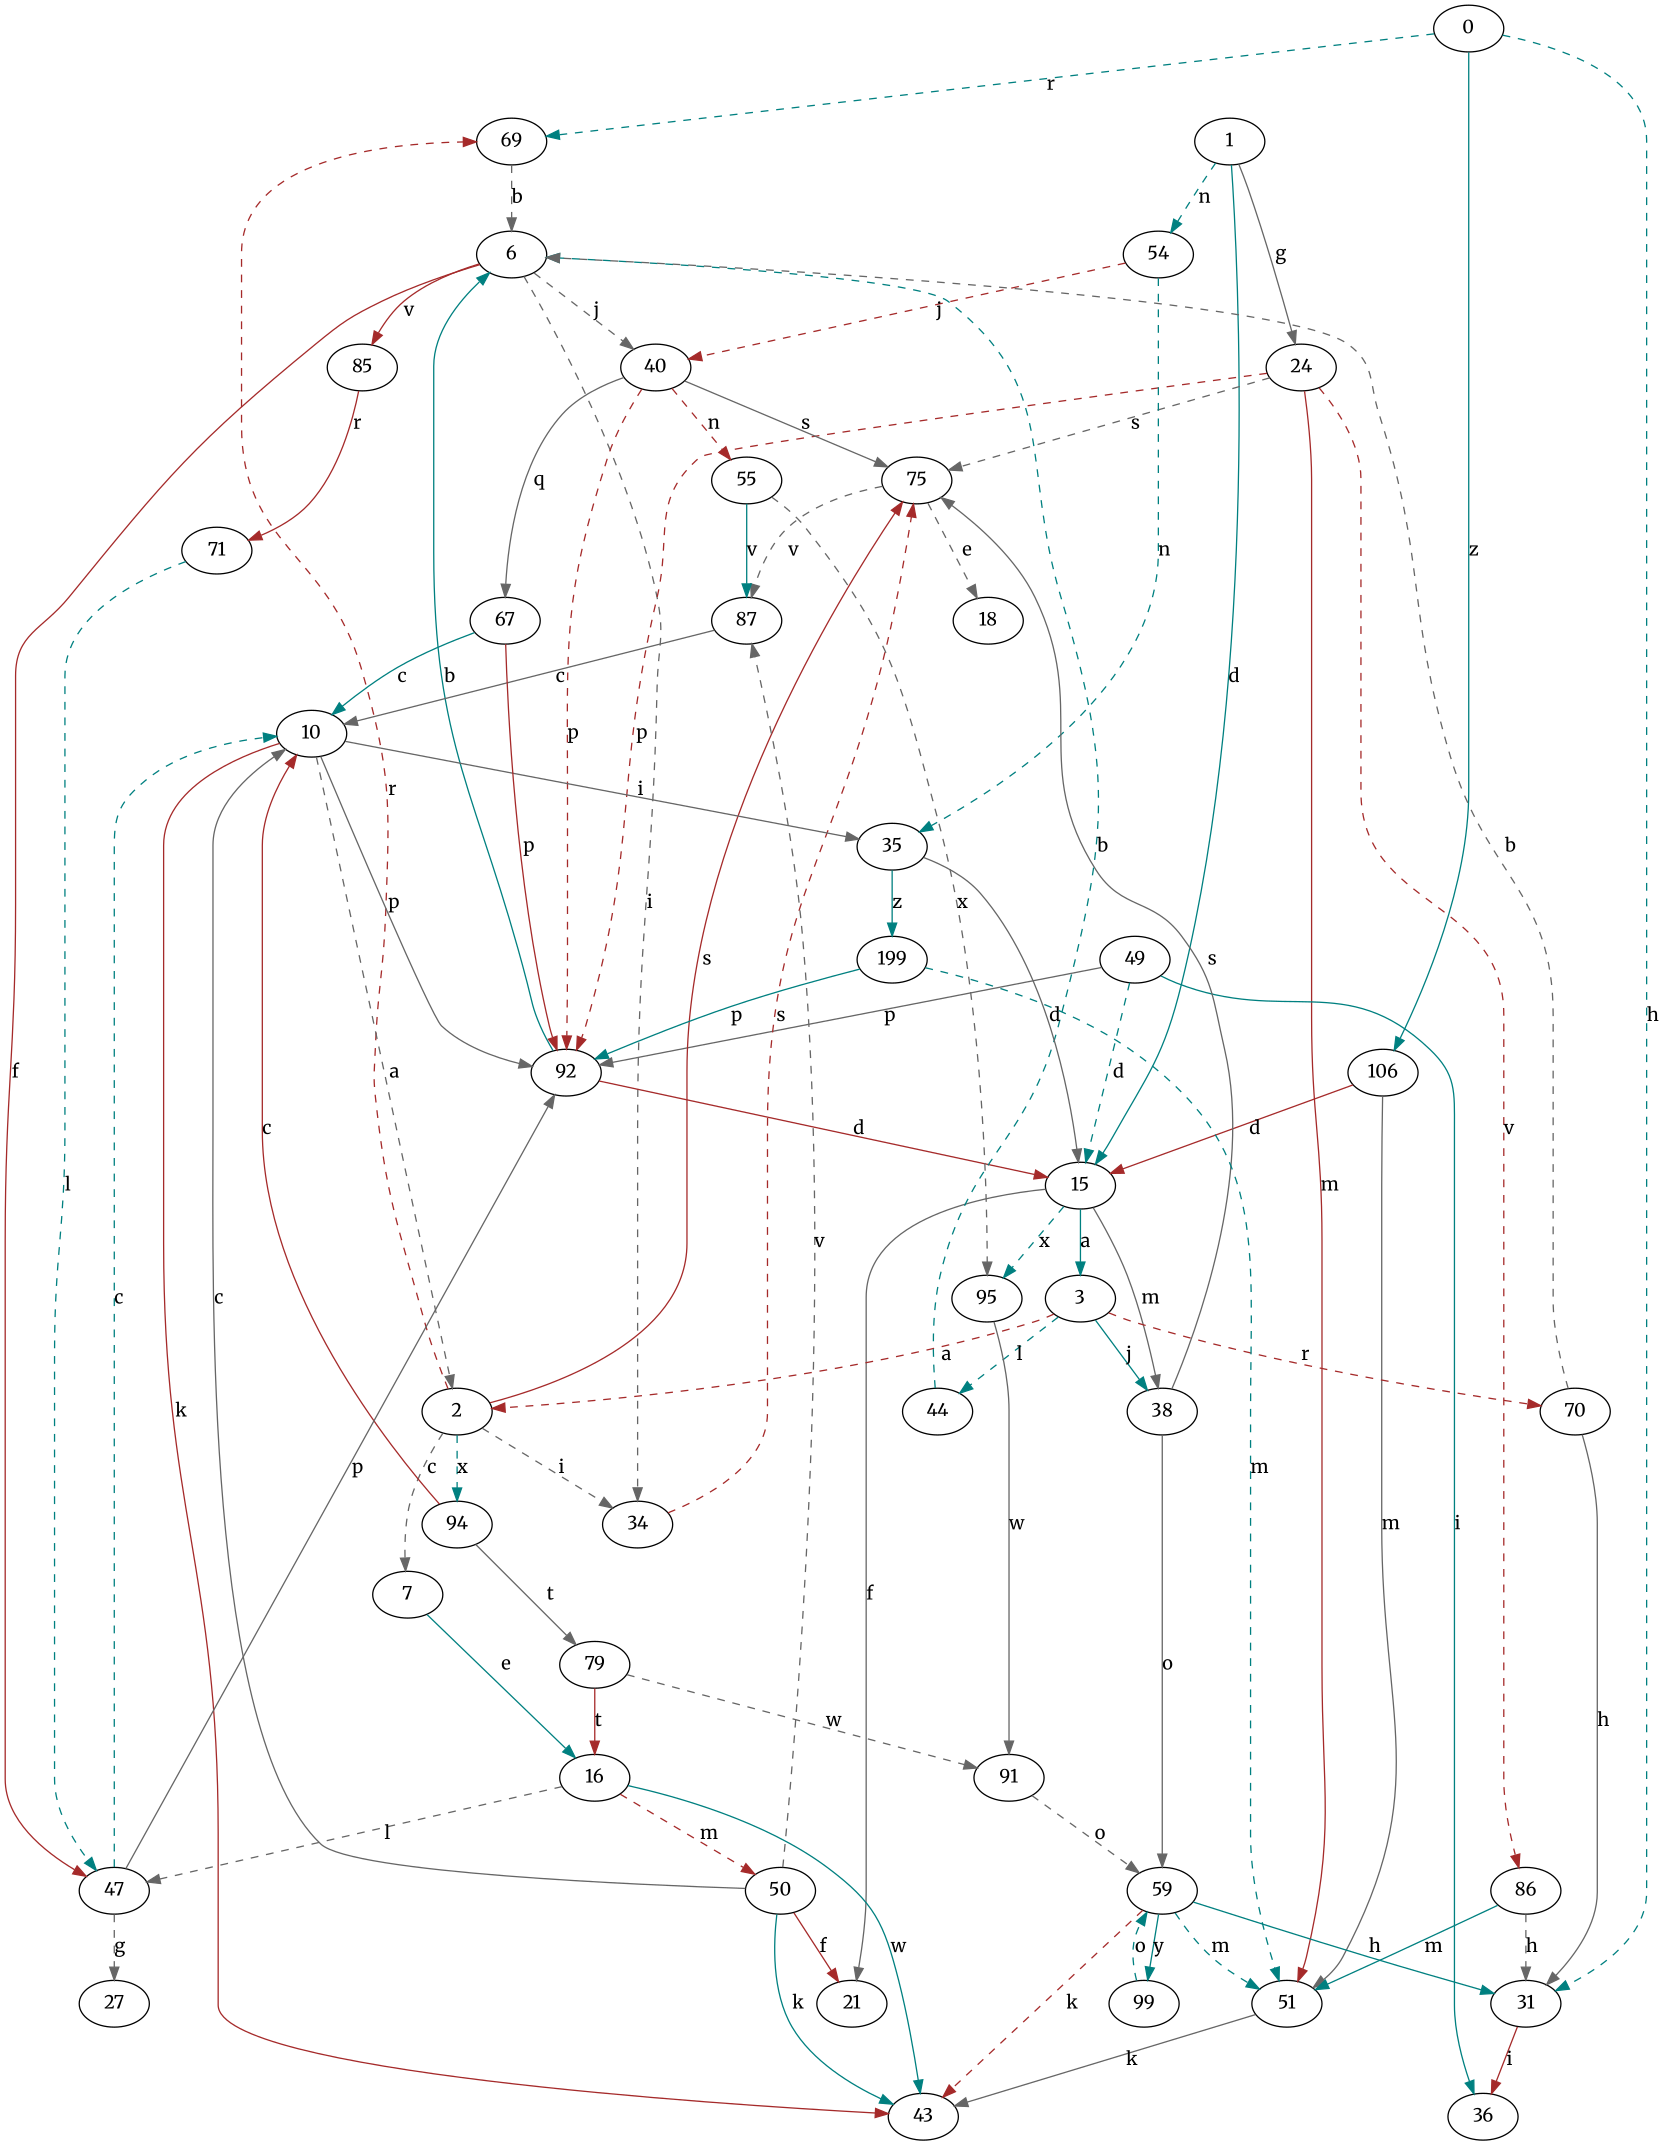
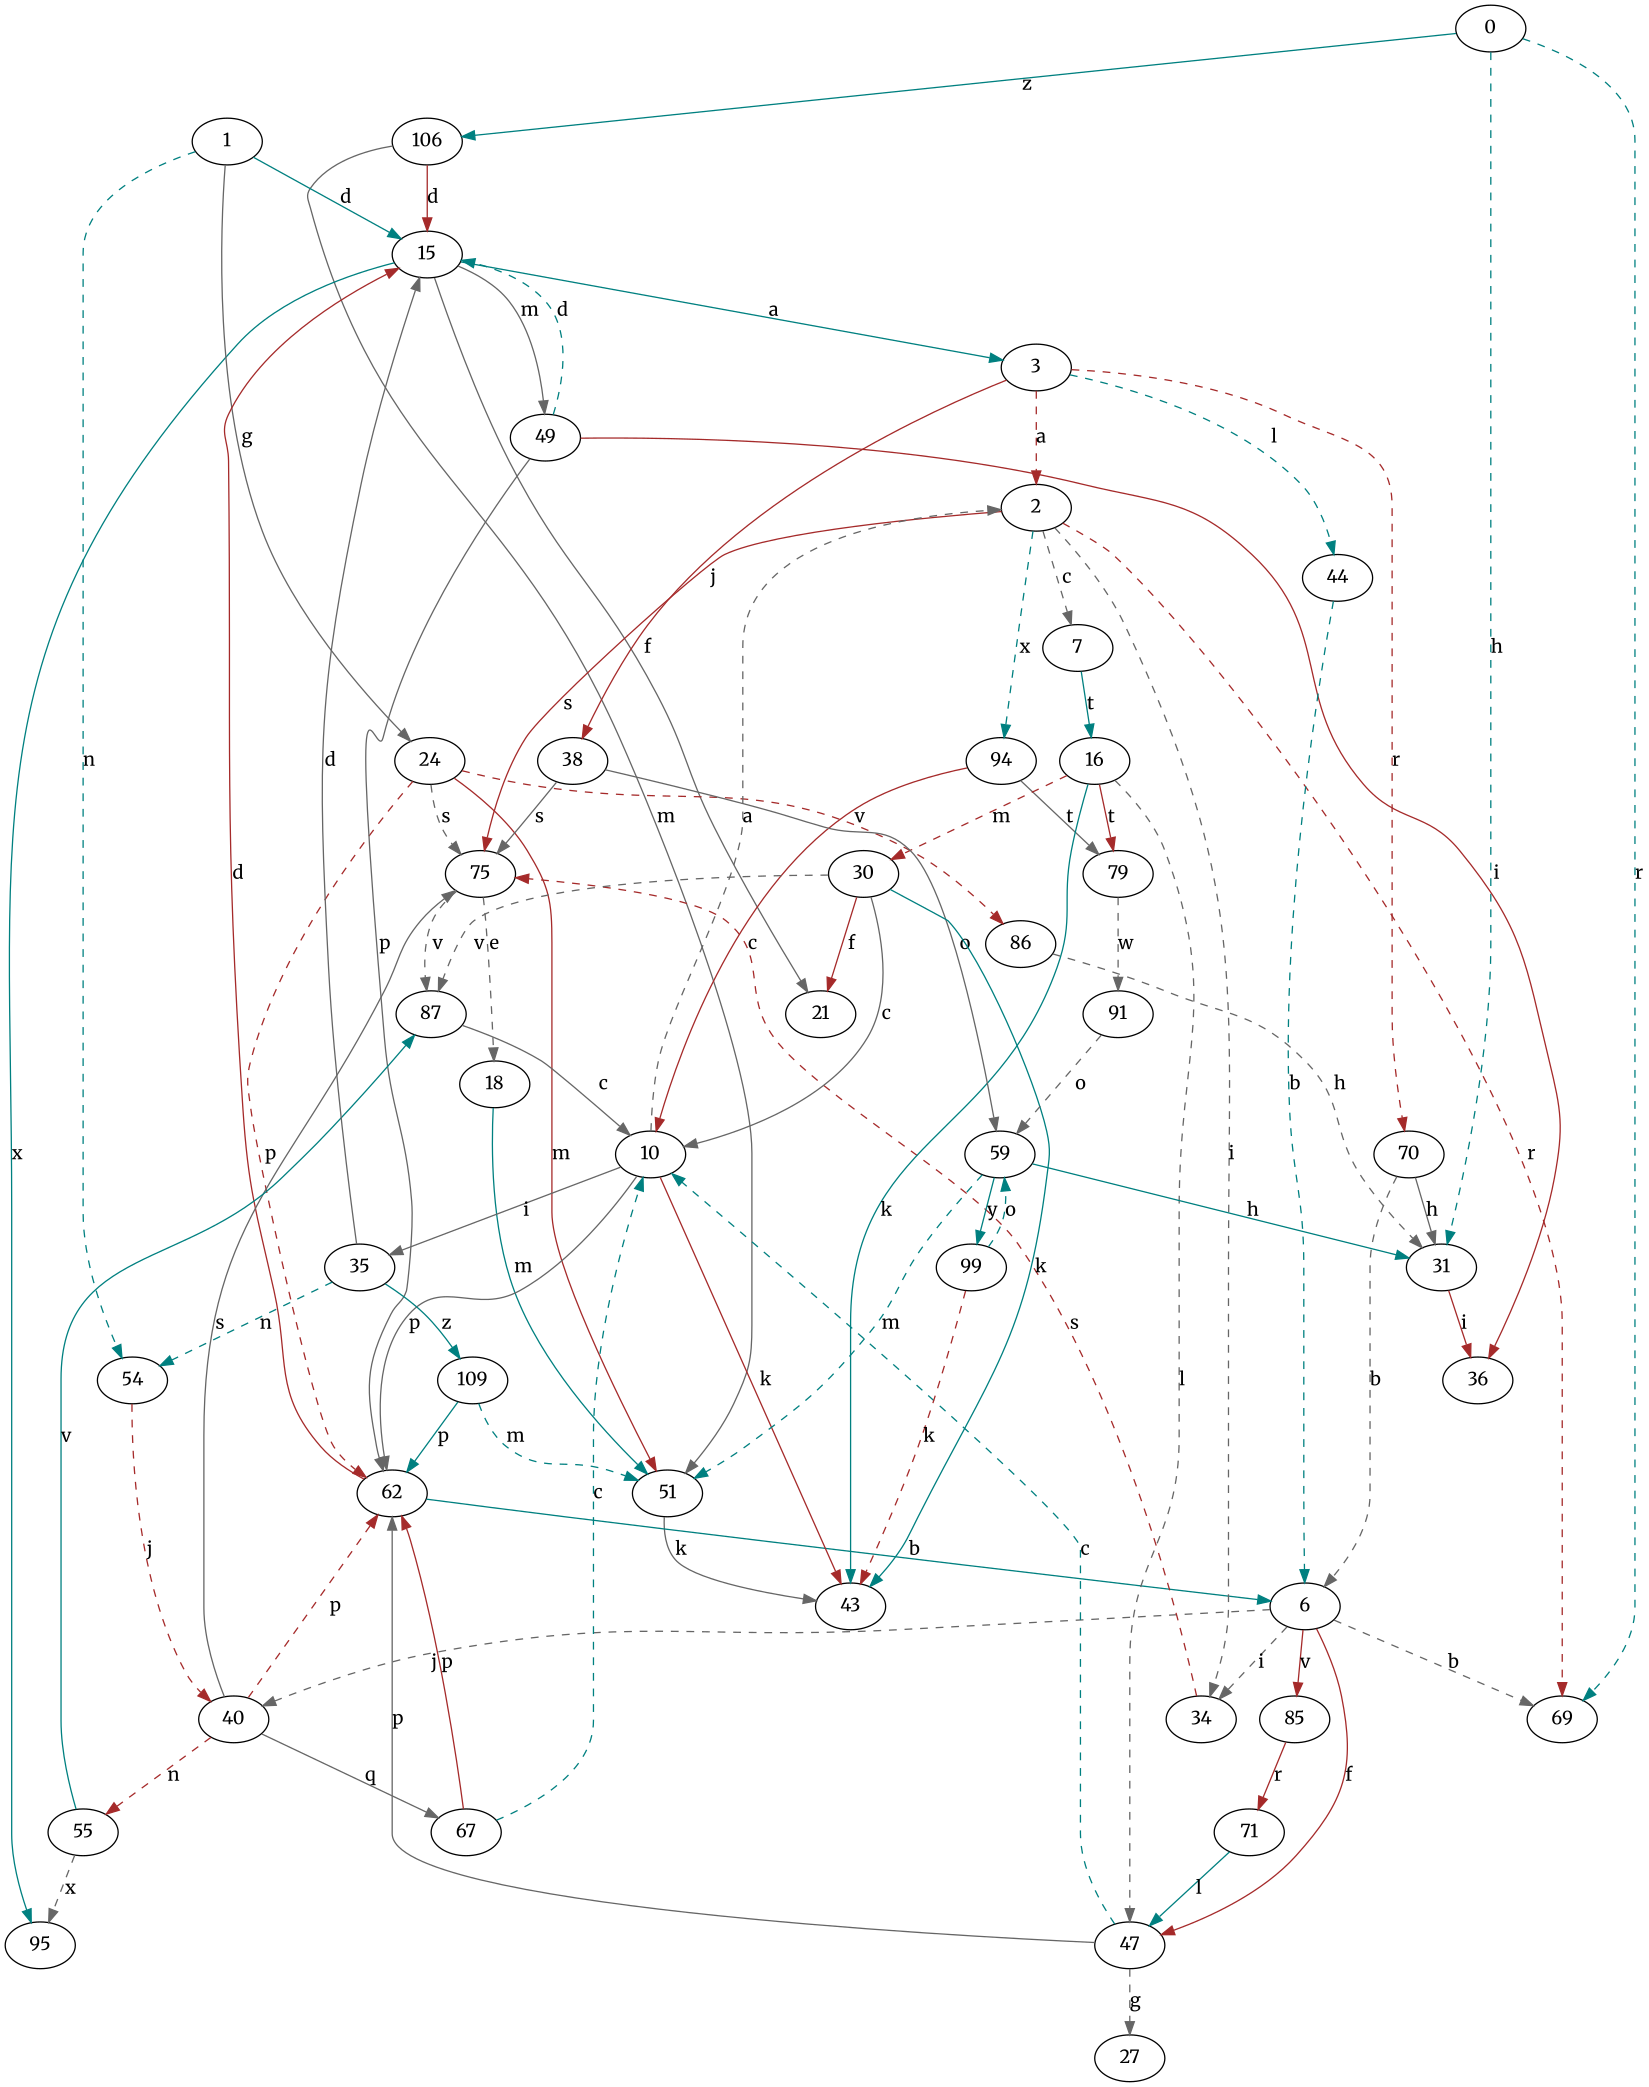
edge "69" -> "6": reversed
edge "54" -> "35": reversed
edge "67" -> "10": style solid -> dashed
node "199": label "199" -> "109"
node "92": label "92" -> "62"
edge "71" -> "47": style dashed -> solid
edge "15" -> "95": style dashed -> solid
edge "15" -> "38": now "15" -> "49"
edge "3" -> "38": color teal -> brown
edge "49" -> "36": color teal -> brown
edge "95" -> "91": removed, label "w"
edge "7" -> "16": label "e" -> "t"
edge "79" -> "16": reversed
node "50": label "50" -> "30"
edge "86" -> "51": now "18" -> "51"
edge "16" -> "43": label "w" -> "k"
edge "59" -> "43": now "99" -> "43"
